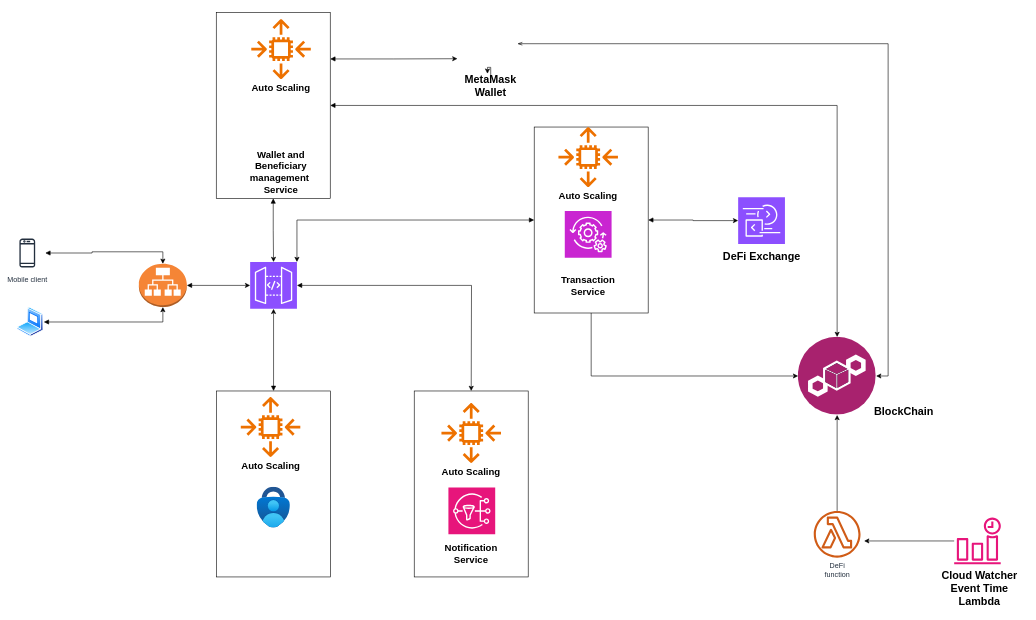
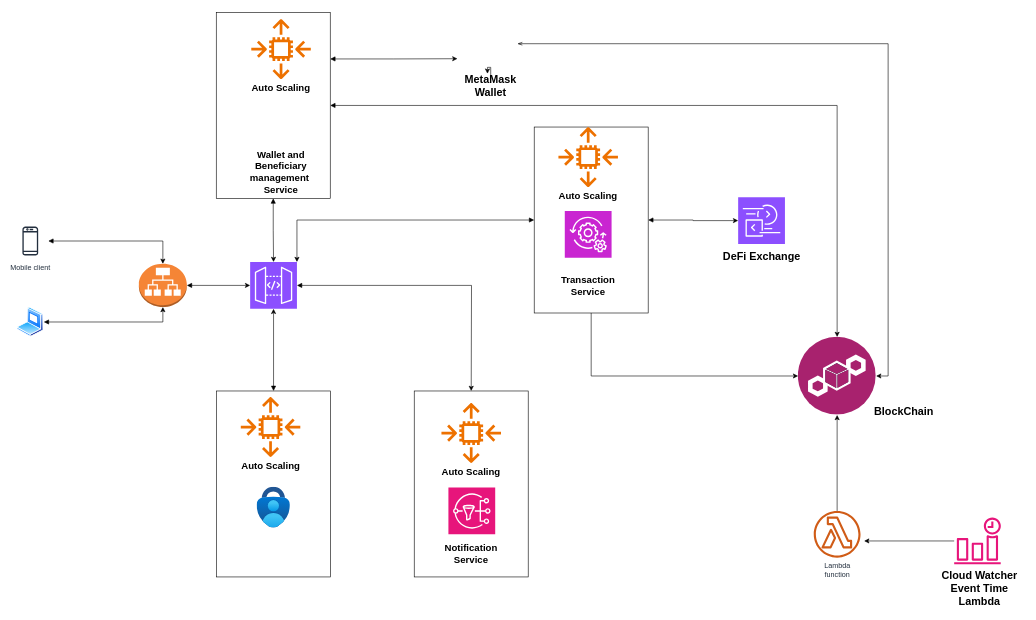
node "Mobile client": moved (27, 253) -> (30, 241)
node "DeFi function": label "DeFi function" -> "Lambda function"
